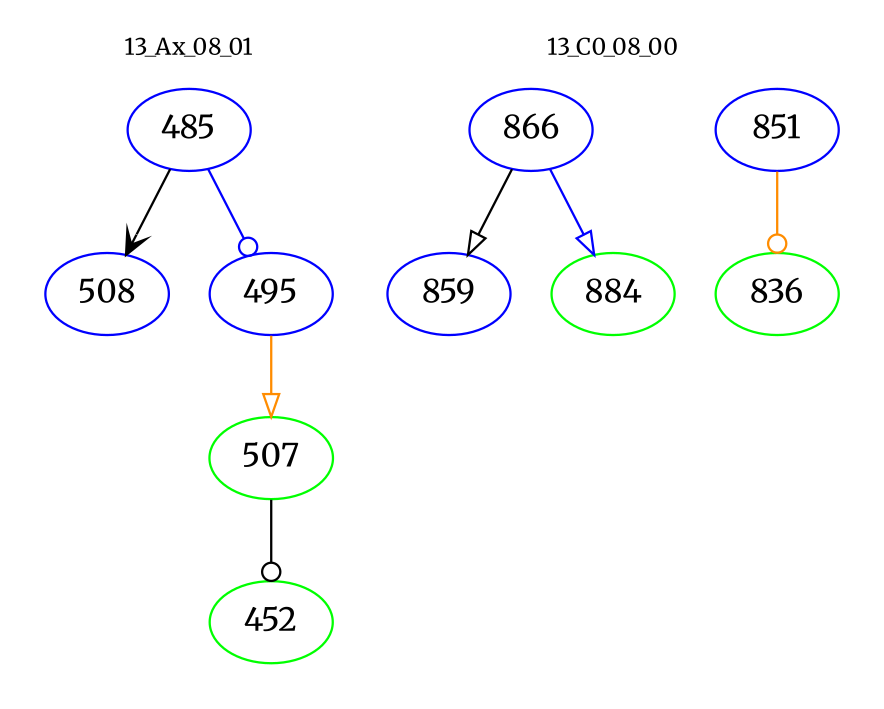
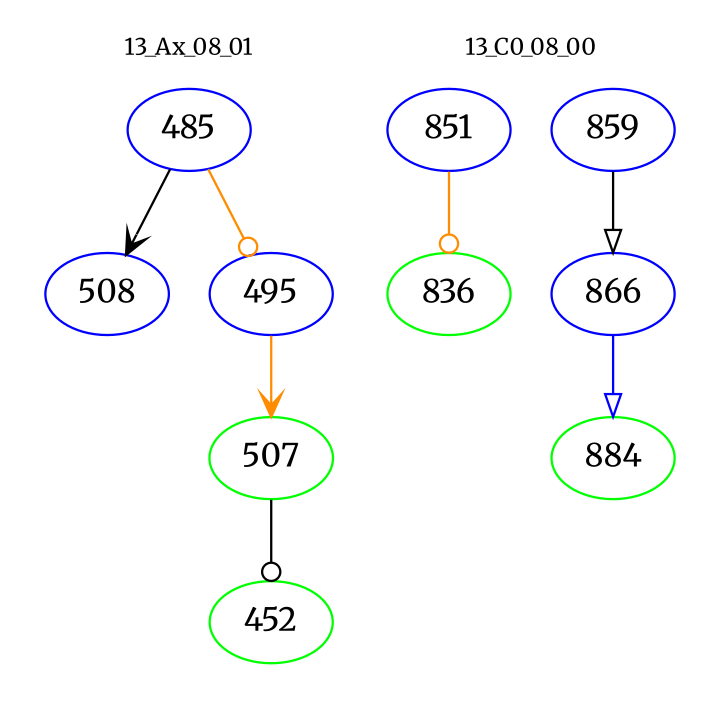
edge "866" -> "859": reversed
edge "485" -> "495": color blue -> darkorange
edge "495" -> "507": arrowhead onormal -> vee
